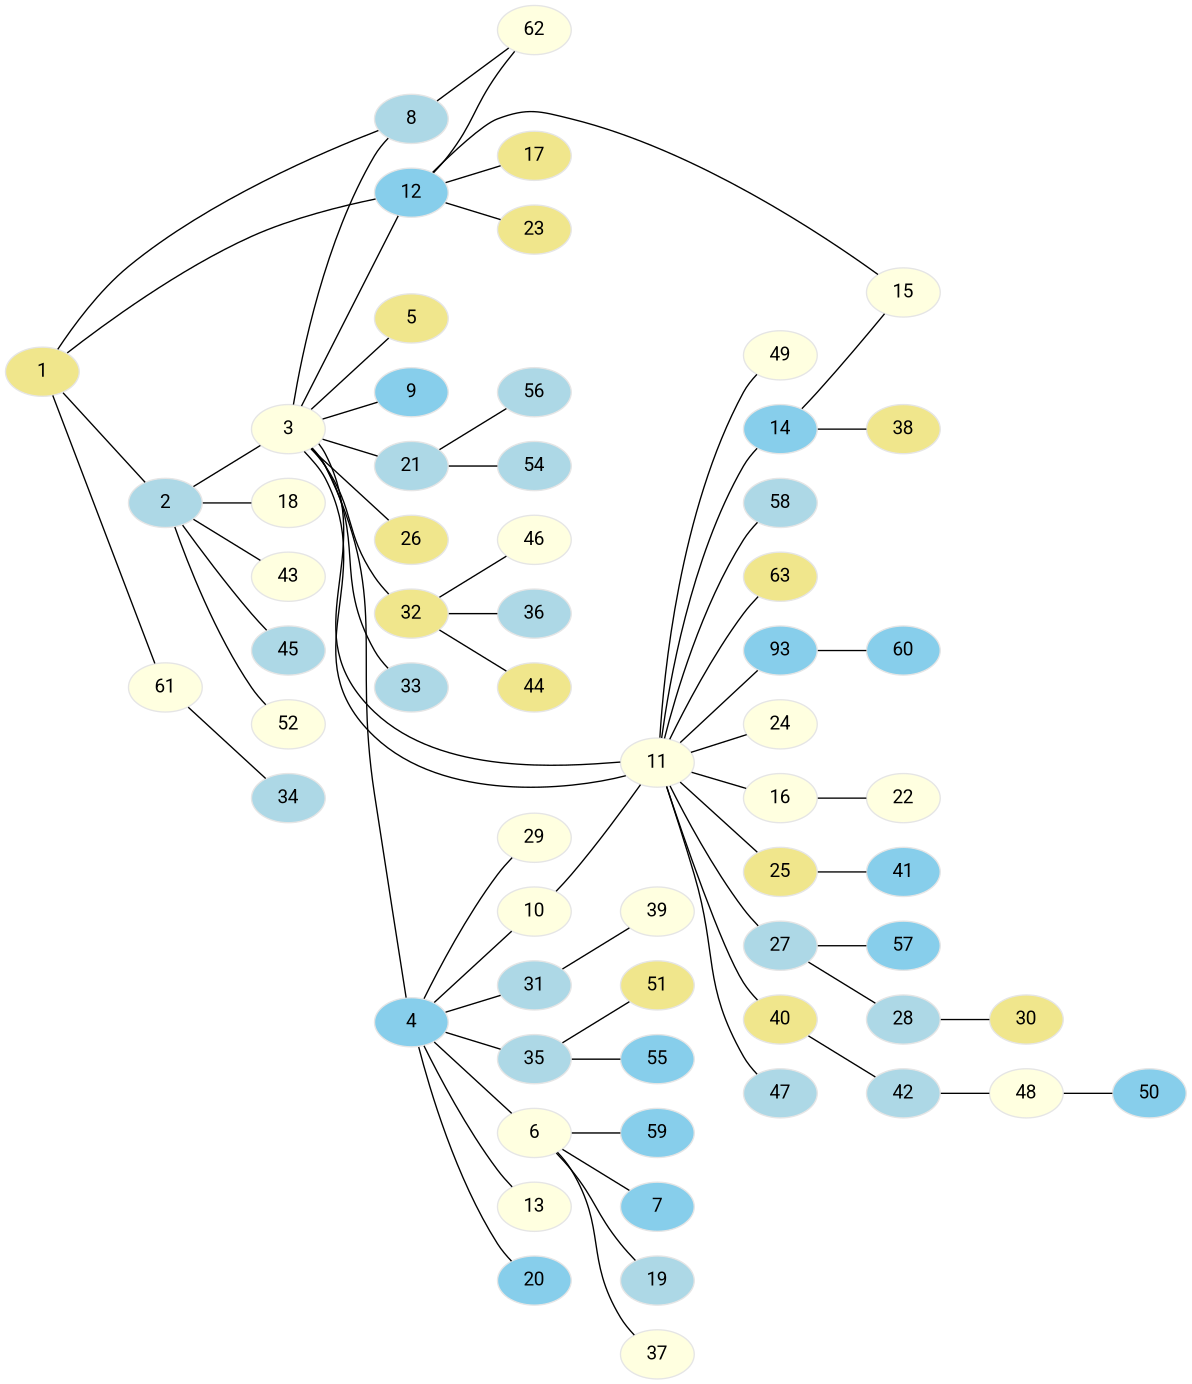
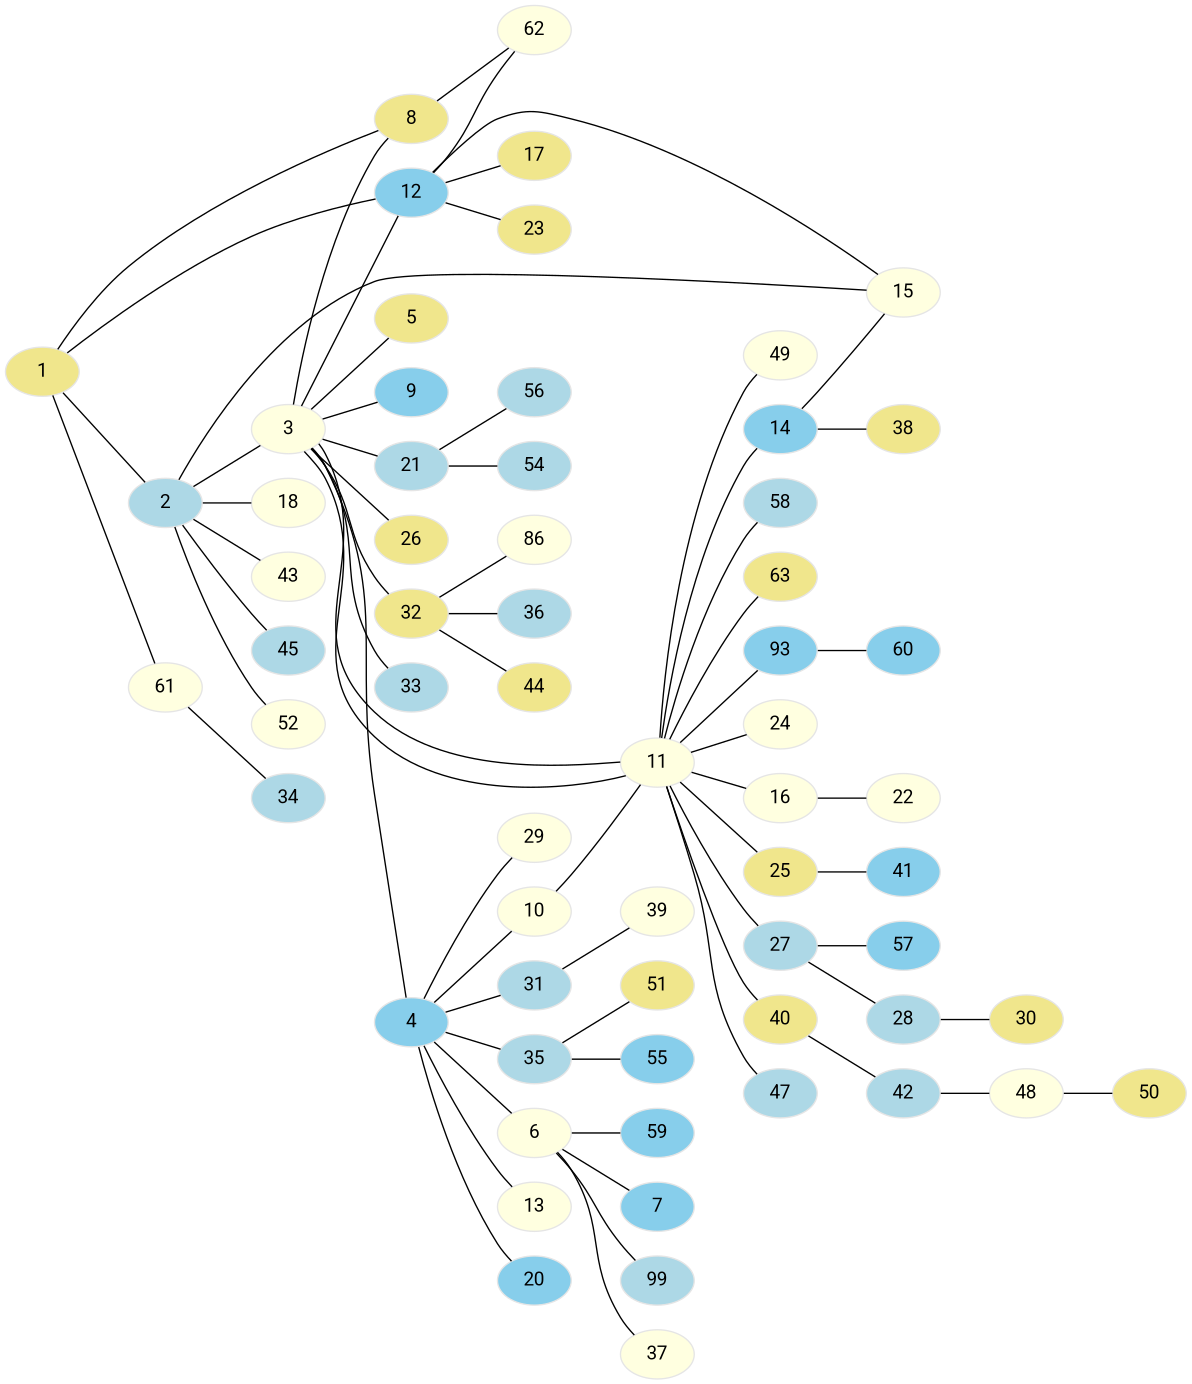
node "8": fillcolor lightblue -> khaki
edge "15" -- "2": added
node "46": label "46" -> "86"
node "50": fillcolor skyblue -> khaki
node "19": label "19" -> "99"
